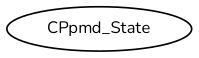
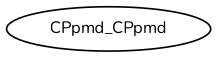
node "CPpmd_State": label "CPpmd_State" -> "CPpmd_CPpmd"
